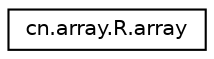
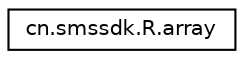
node "cn.array.R.array": label "cn.array.R.array" -> "cn.smssdk.R.array"
